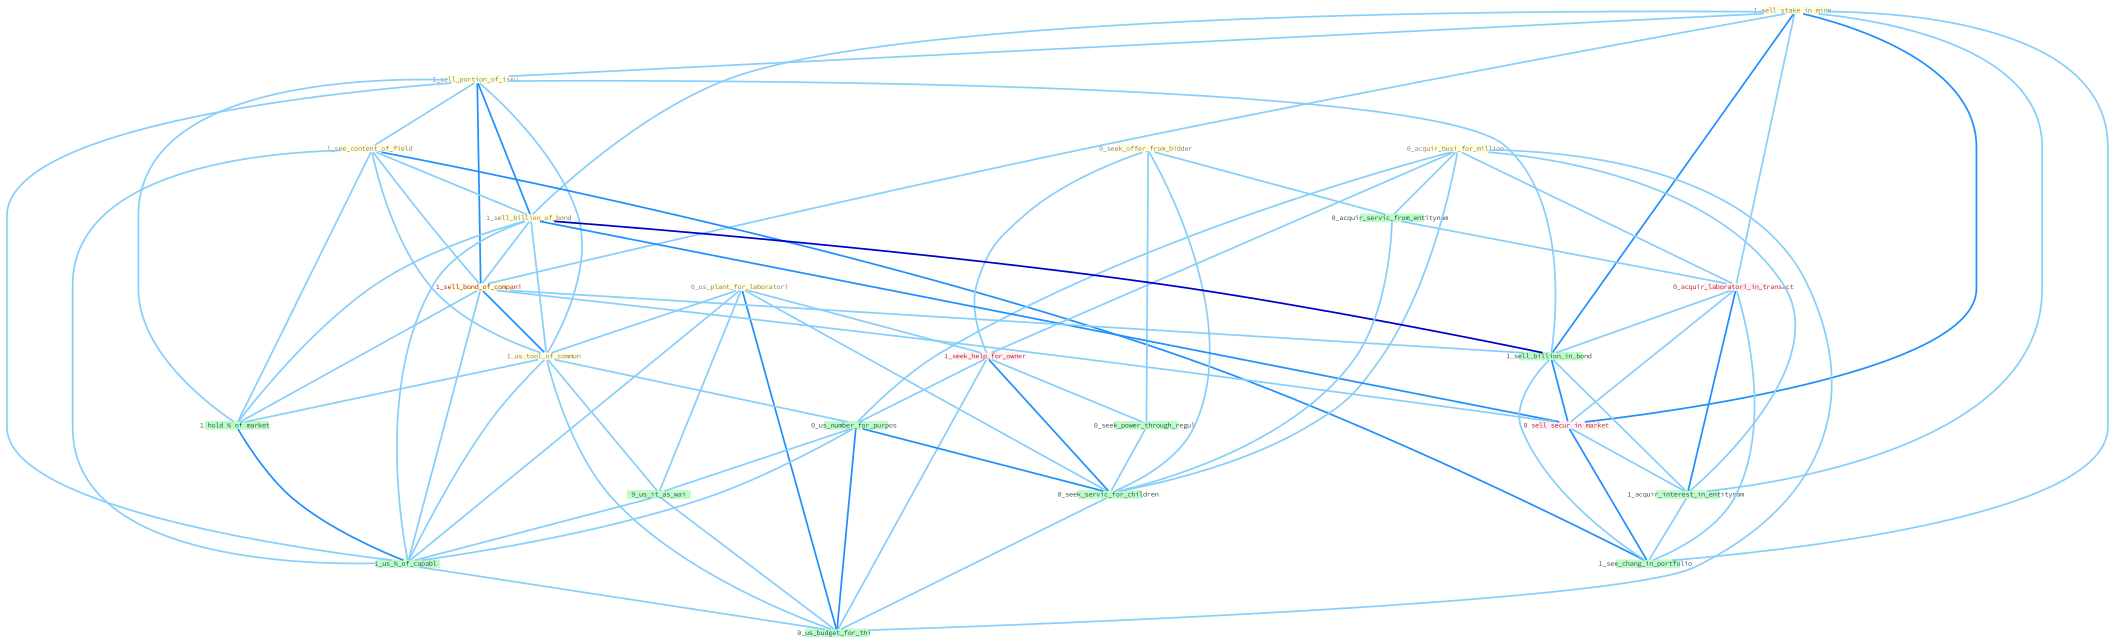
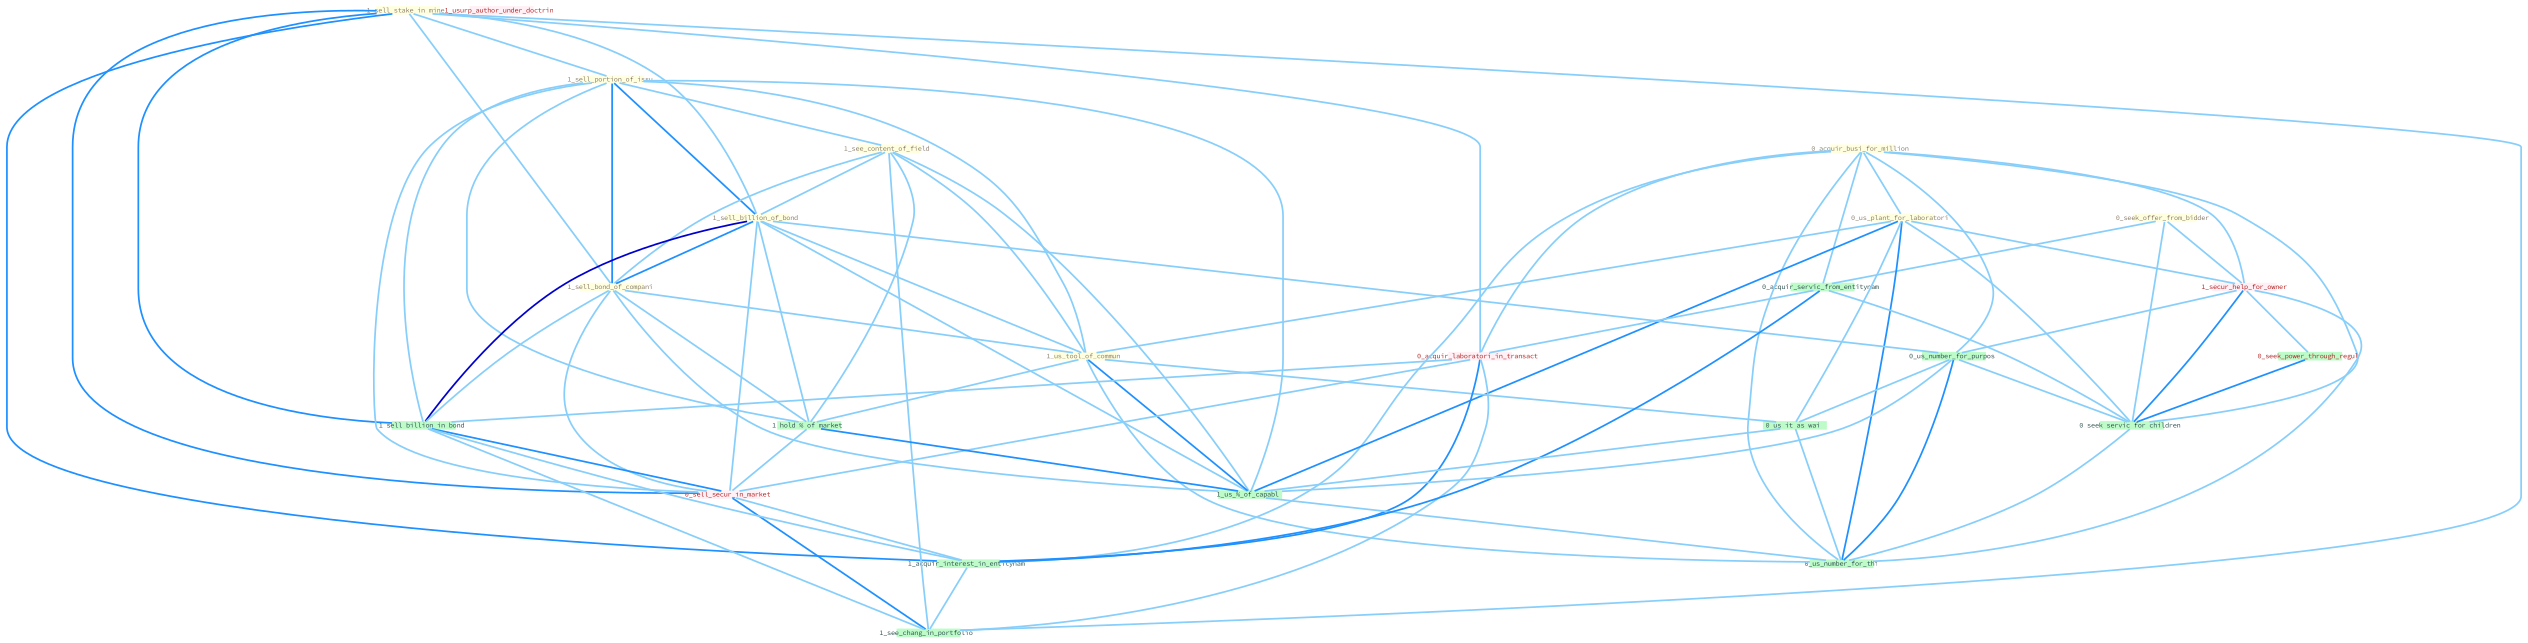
node "1_usurp_author_under_doctrin": added
edge "0_acquir_busi_for_million" -- "0_us_plant_for_laboratori": added
edge "1_sell_billion_of_bond" -- "1_sell_bond_of_compani": color #87cefa -> #1e90ff
node "1_sell_bond_of_compani": fontcolor #b22222 -> #8b7d6b
edge "1_sell_stake_in_mine" -- "1_acquir_interest_in_entitynam": color #87cefa -> #1e90ff
edge "1_see_content_of_field" -- "1_see_chang_in_portfolio": color #1e90ff -> #87cefa
edge "0_seek_offer_from_bidder" -- "0_seek_power_through_regul": removed
edge "1_sell_billion_of_bond" -- "0_sell_secur_in_market": color #1e90ff -> #87cefa
edge "1_sell_bond_of_compani" -- "1_us_tool_of_commun": color #1e90ff -> #87cefa
node "1_seek_help_for_owner": label "1_seek_help_for_owner" -> "1_secur_help_for_owner"
edge "1_sell_portion_of_issu" -- "0_sell_secur_in_market": added
edge "1_us_tool_of_commun" -- "0_us_number_for_purpos": now "1_sell_billion_of_bond" -- "0_us_number_for_purpos"
node "0_seek_power_through_regul": fontcolor #2f4f4f -> #b22222
edge "0_us_plant_for_laboratori" -- "1_us_%_of_capabl": color #87cefa -> #1e90ff
edge "0_acquir_servic_from_entitynam" -- "1_acquir_interest_in_entitynam": added
edge "1_us_tool_of_commun" -- "1_us_%_of_capabl": color #87cefa -> #1e90ff
edge "1_hold_%_of_market" -- "0_sell_secur_in_market": added
edge "0_us_number_for_purpos" -- "0_seek_servic_for_children": color #1e90ff -> #87cefa
edge "0_seek_power_through_regul" -- "0_seek_servic_for_children": color #87cefa -> #1e90ff
node "9_us_it_as_wai": label "9_us_it_as_wai" -> "0_us_it_as_wai"
node "0_us_budget_for_thi": label "0_us_budget_for_thi" -> "0_us_number_for_thi"
